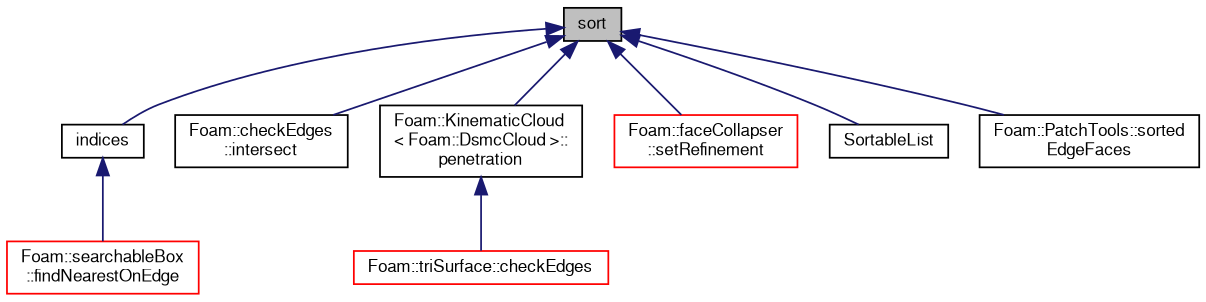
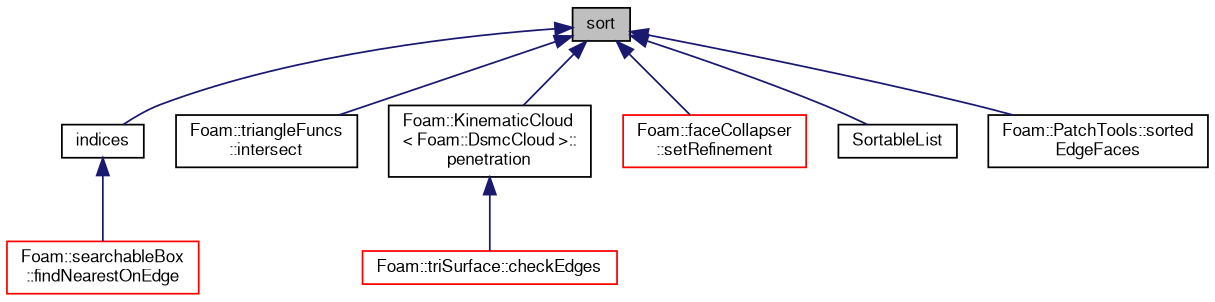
node "Foam::checkEdges ::intersect": label "Foam::checkEdges ::intersect" -> "Foam::triangleFuncs ::intersect"
